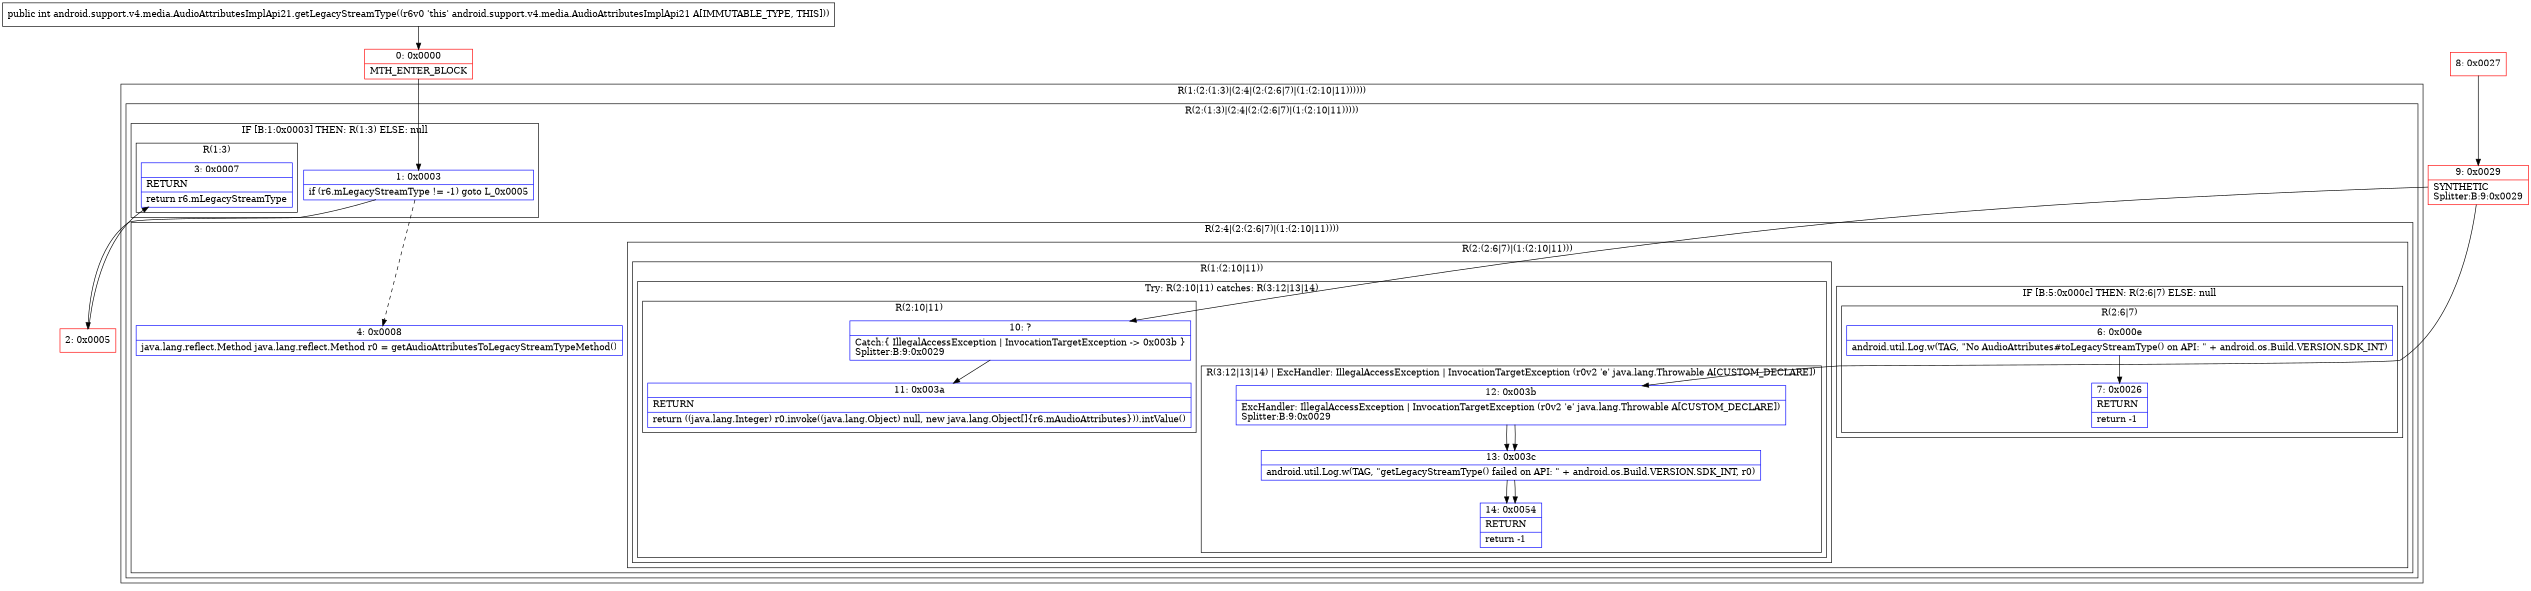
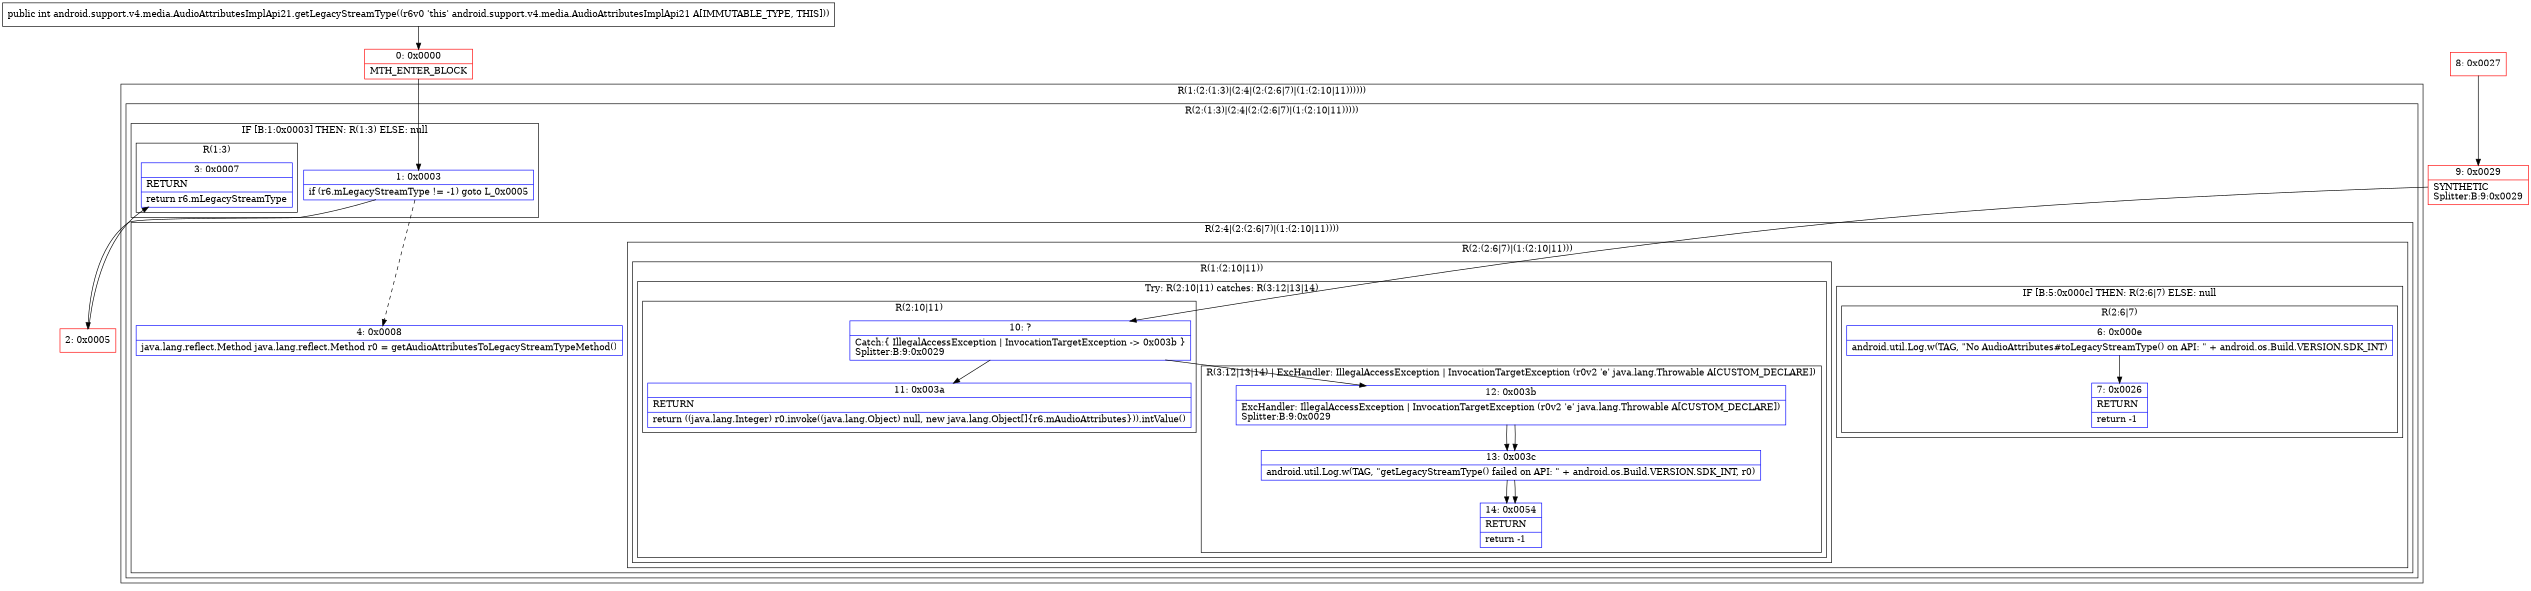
edge "9: 0x0029" -> "12: 0x003b": now "10: ?" -> "12: 0x003b"
